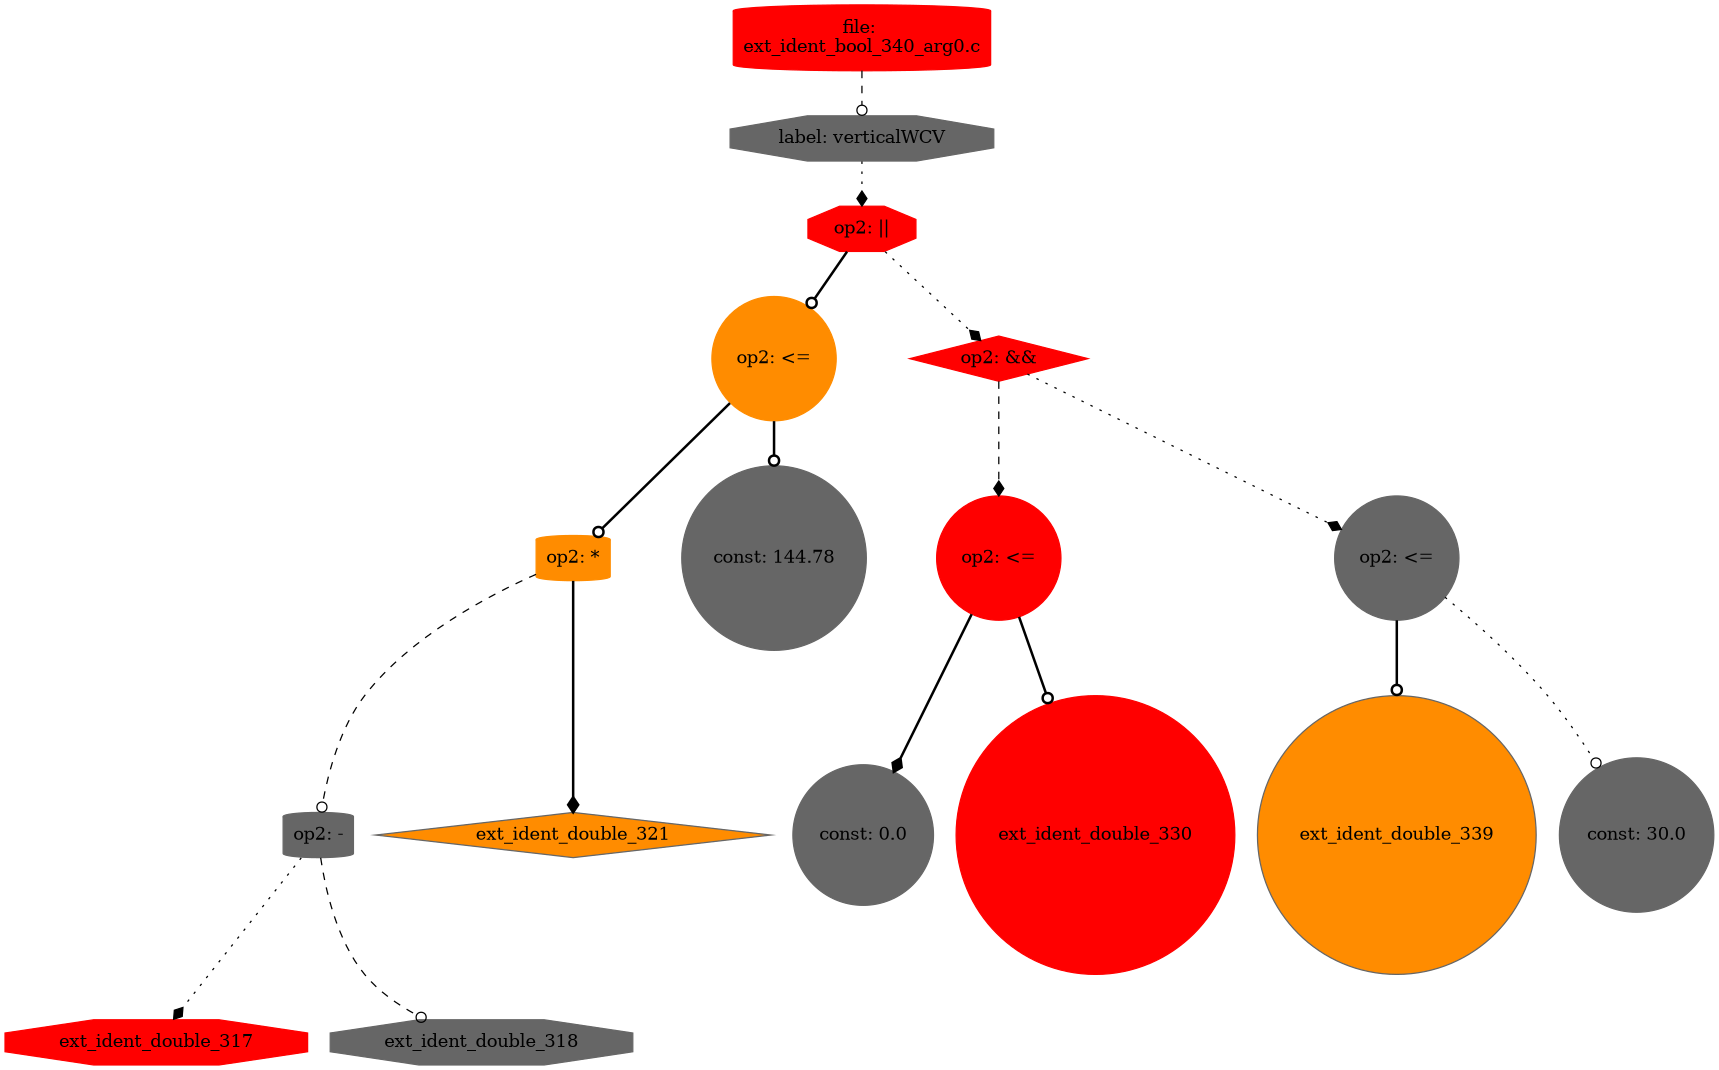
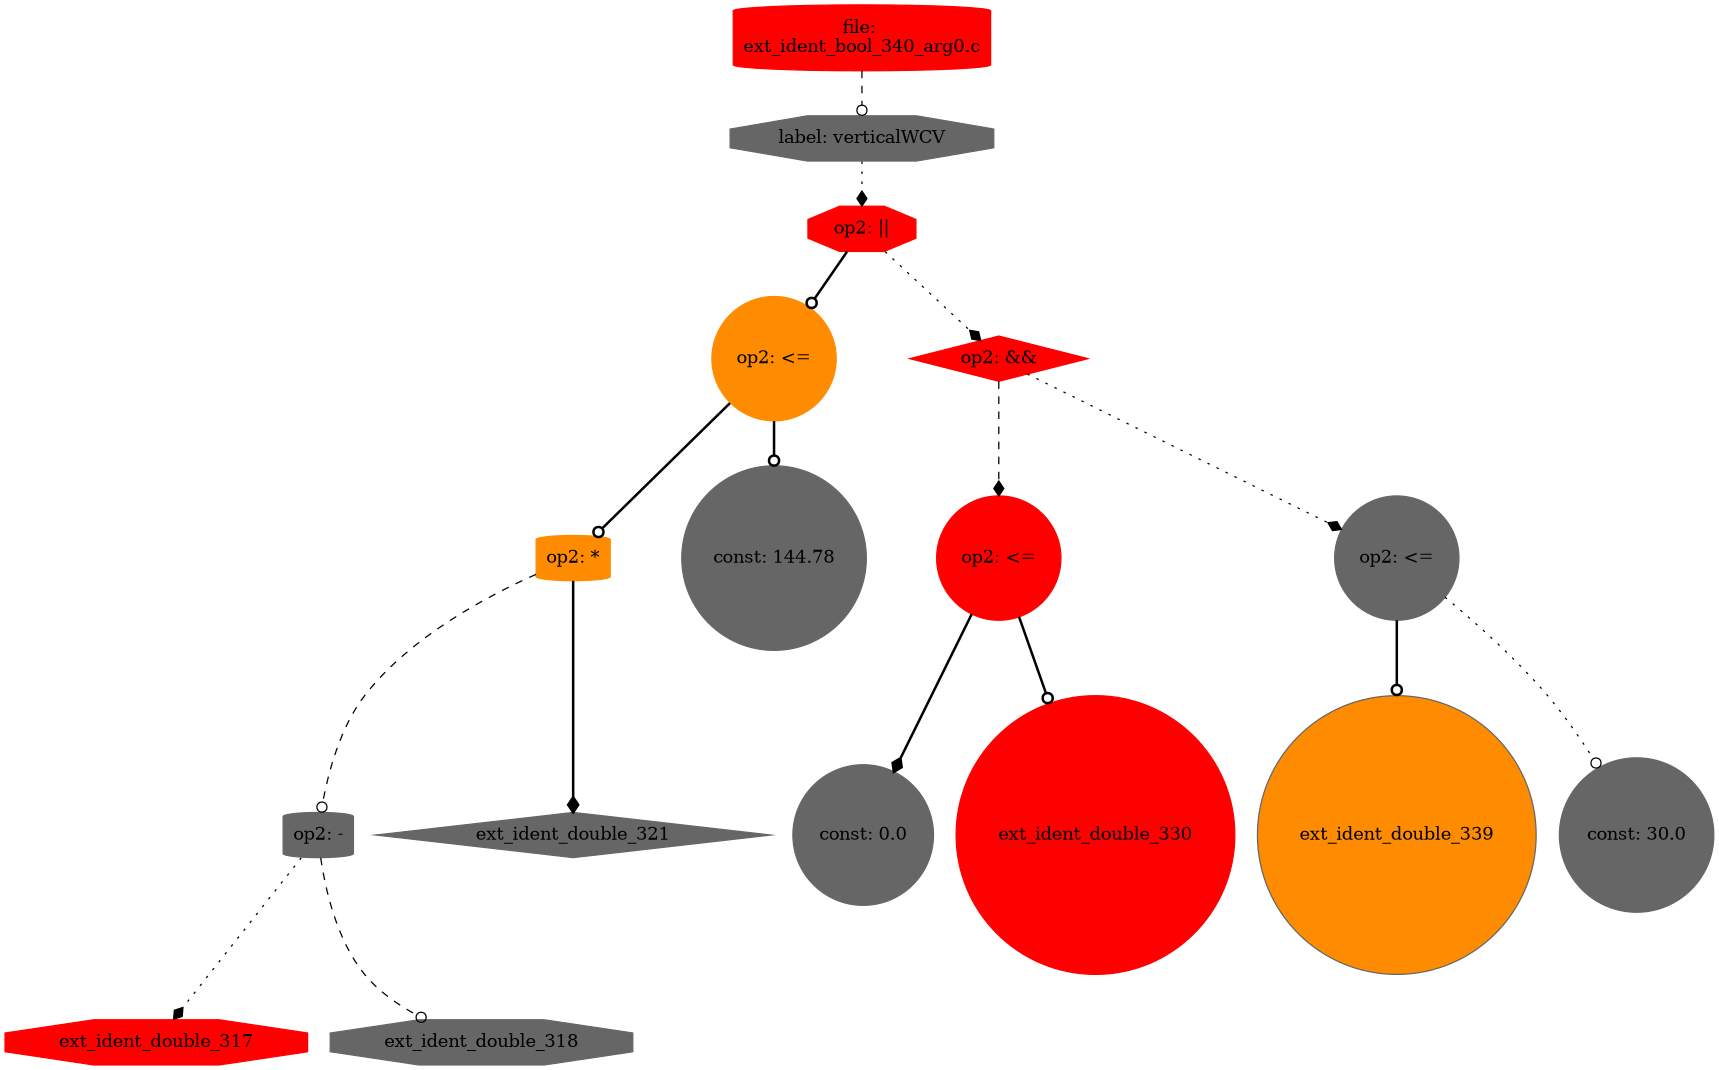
node "ext_ident_double_321": fillcolor darkorange -> gray40
